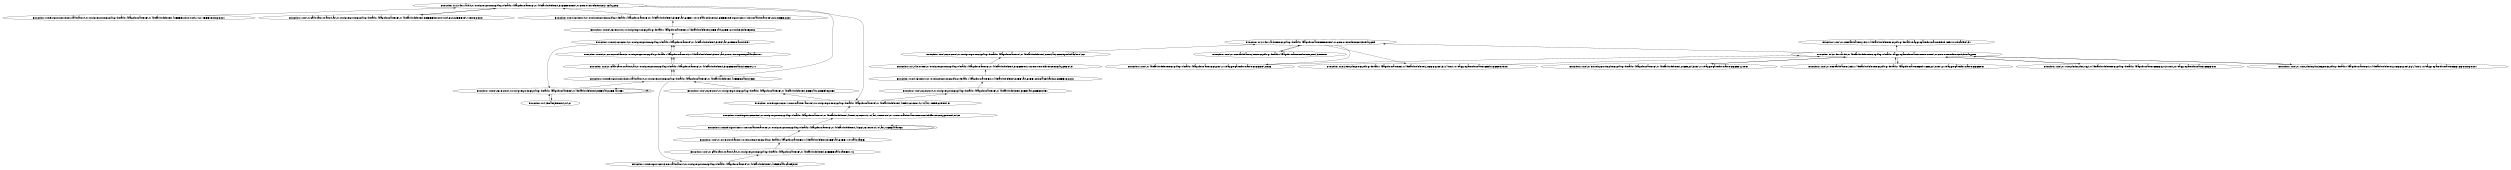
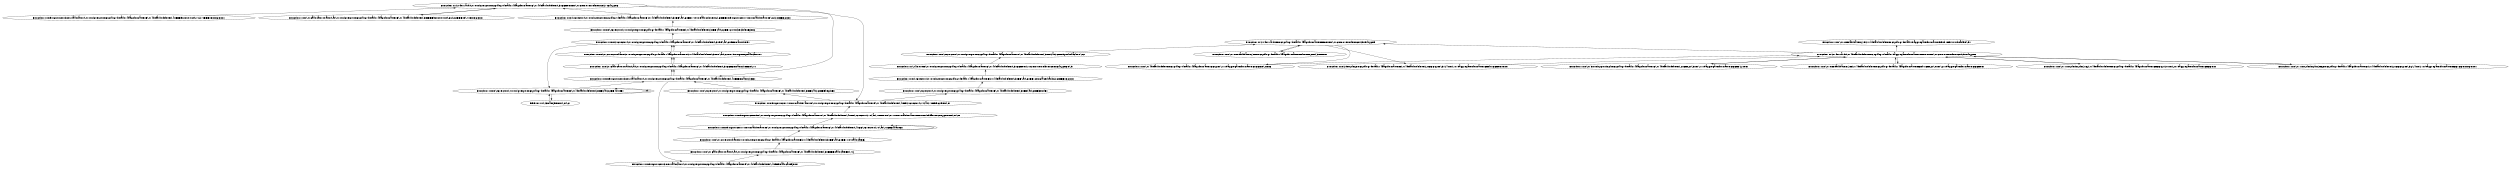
node "Function- _ZSt3maxIjERKT_S2_S2_": label "Function- _ZSt3maxIjERKT_S2_S2_" -> "EEEvN- _ZSt3maxIjERKT_S2_S2_"
